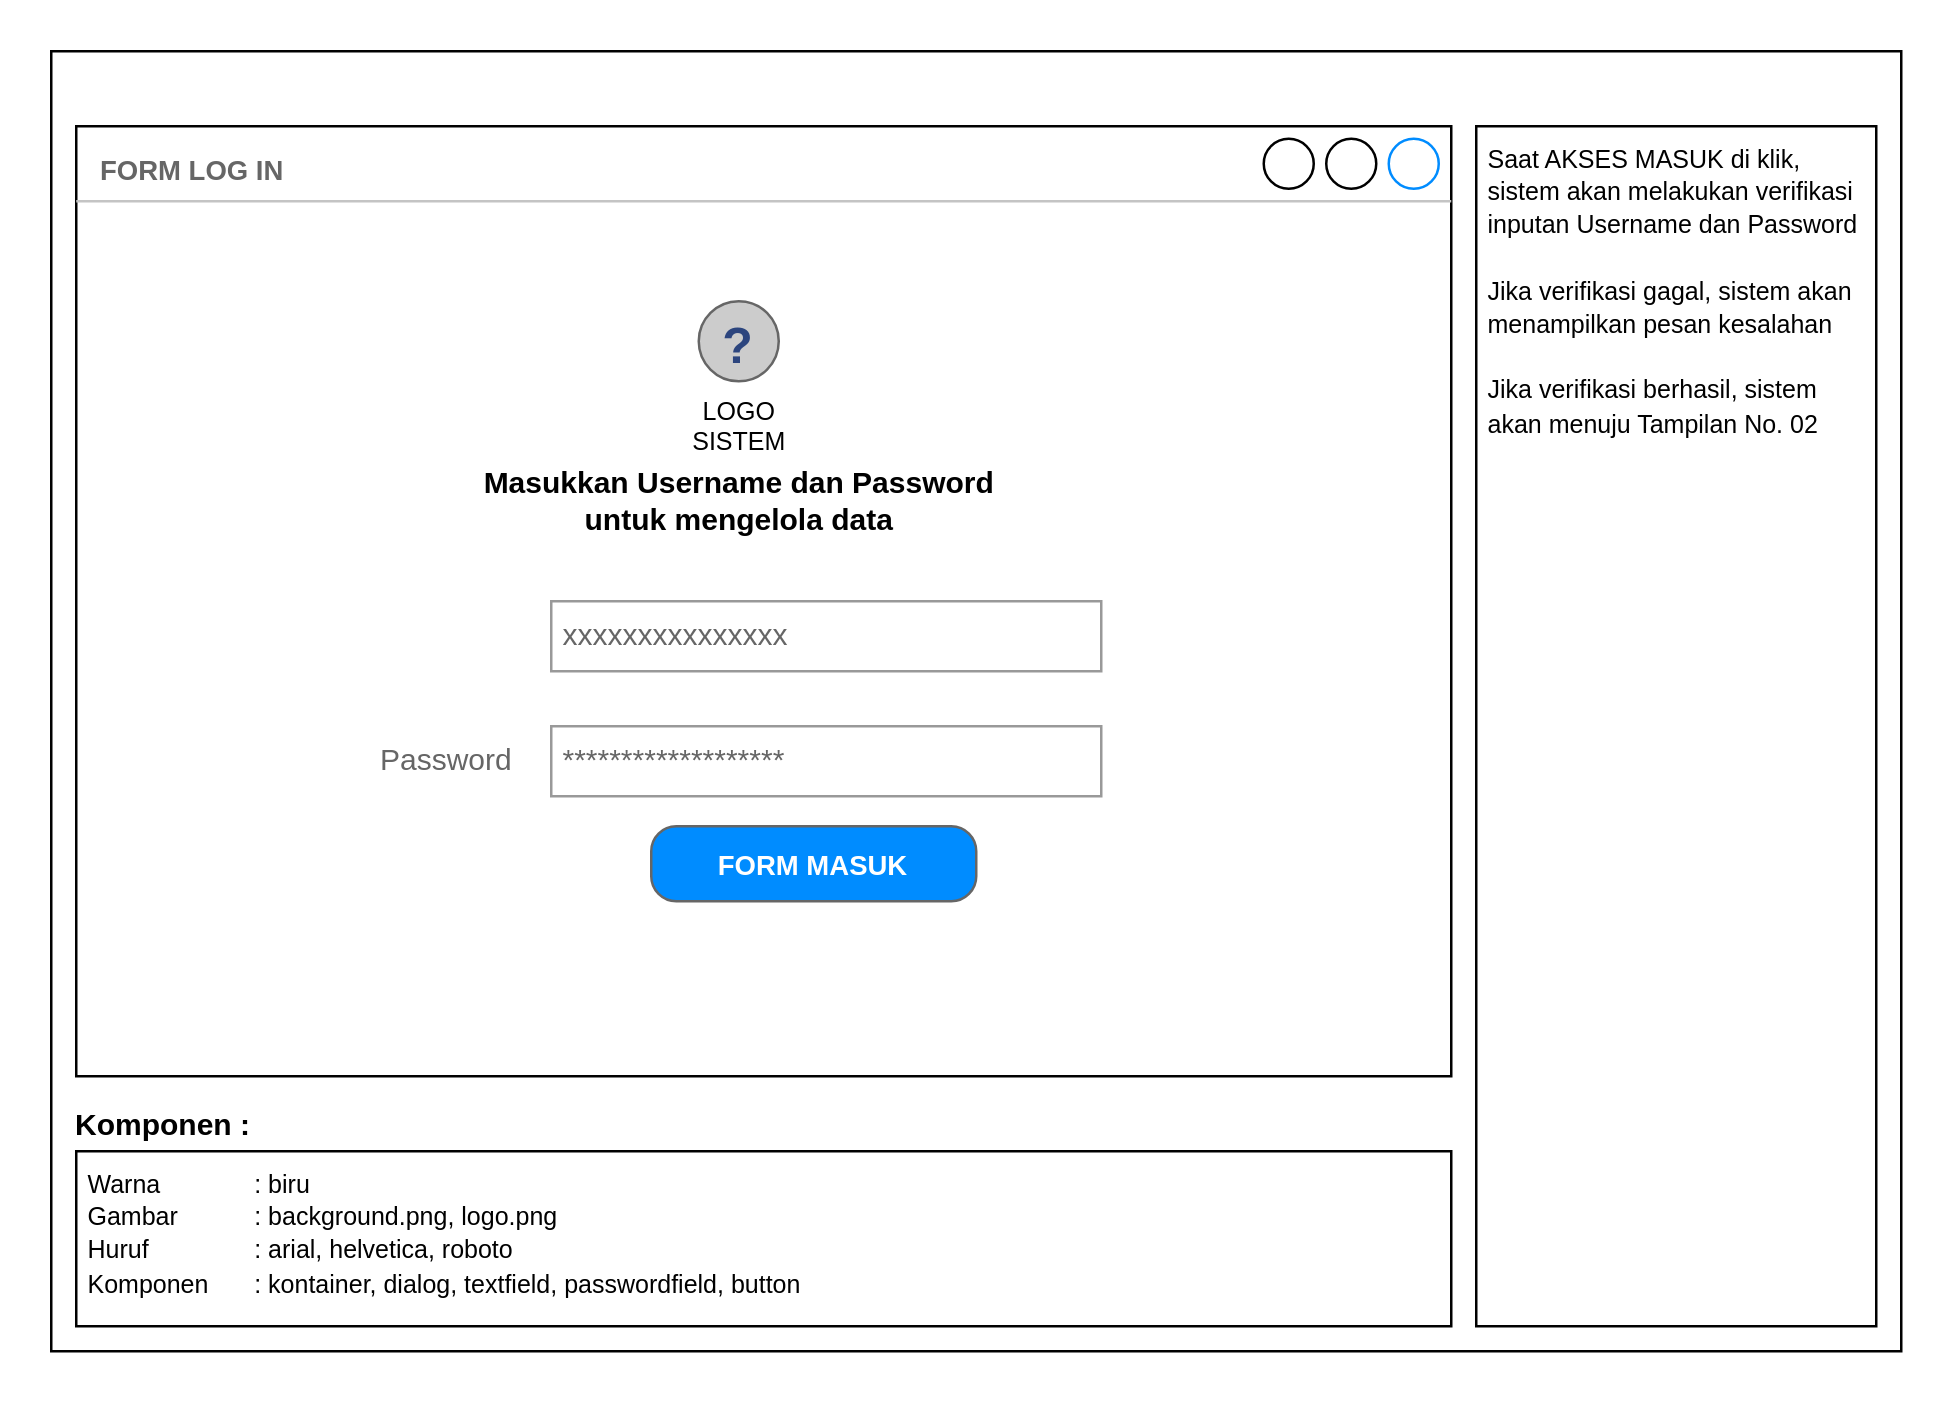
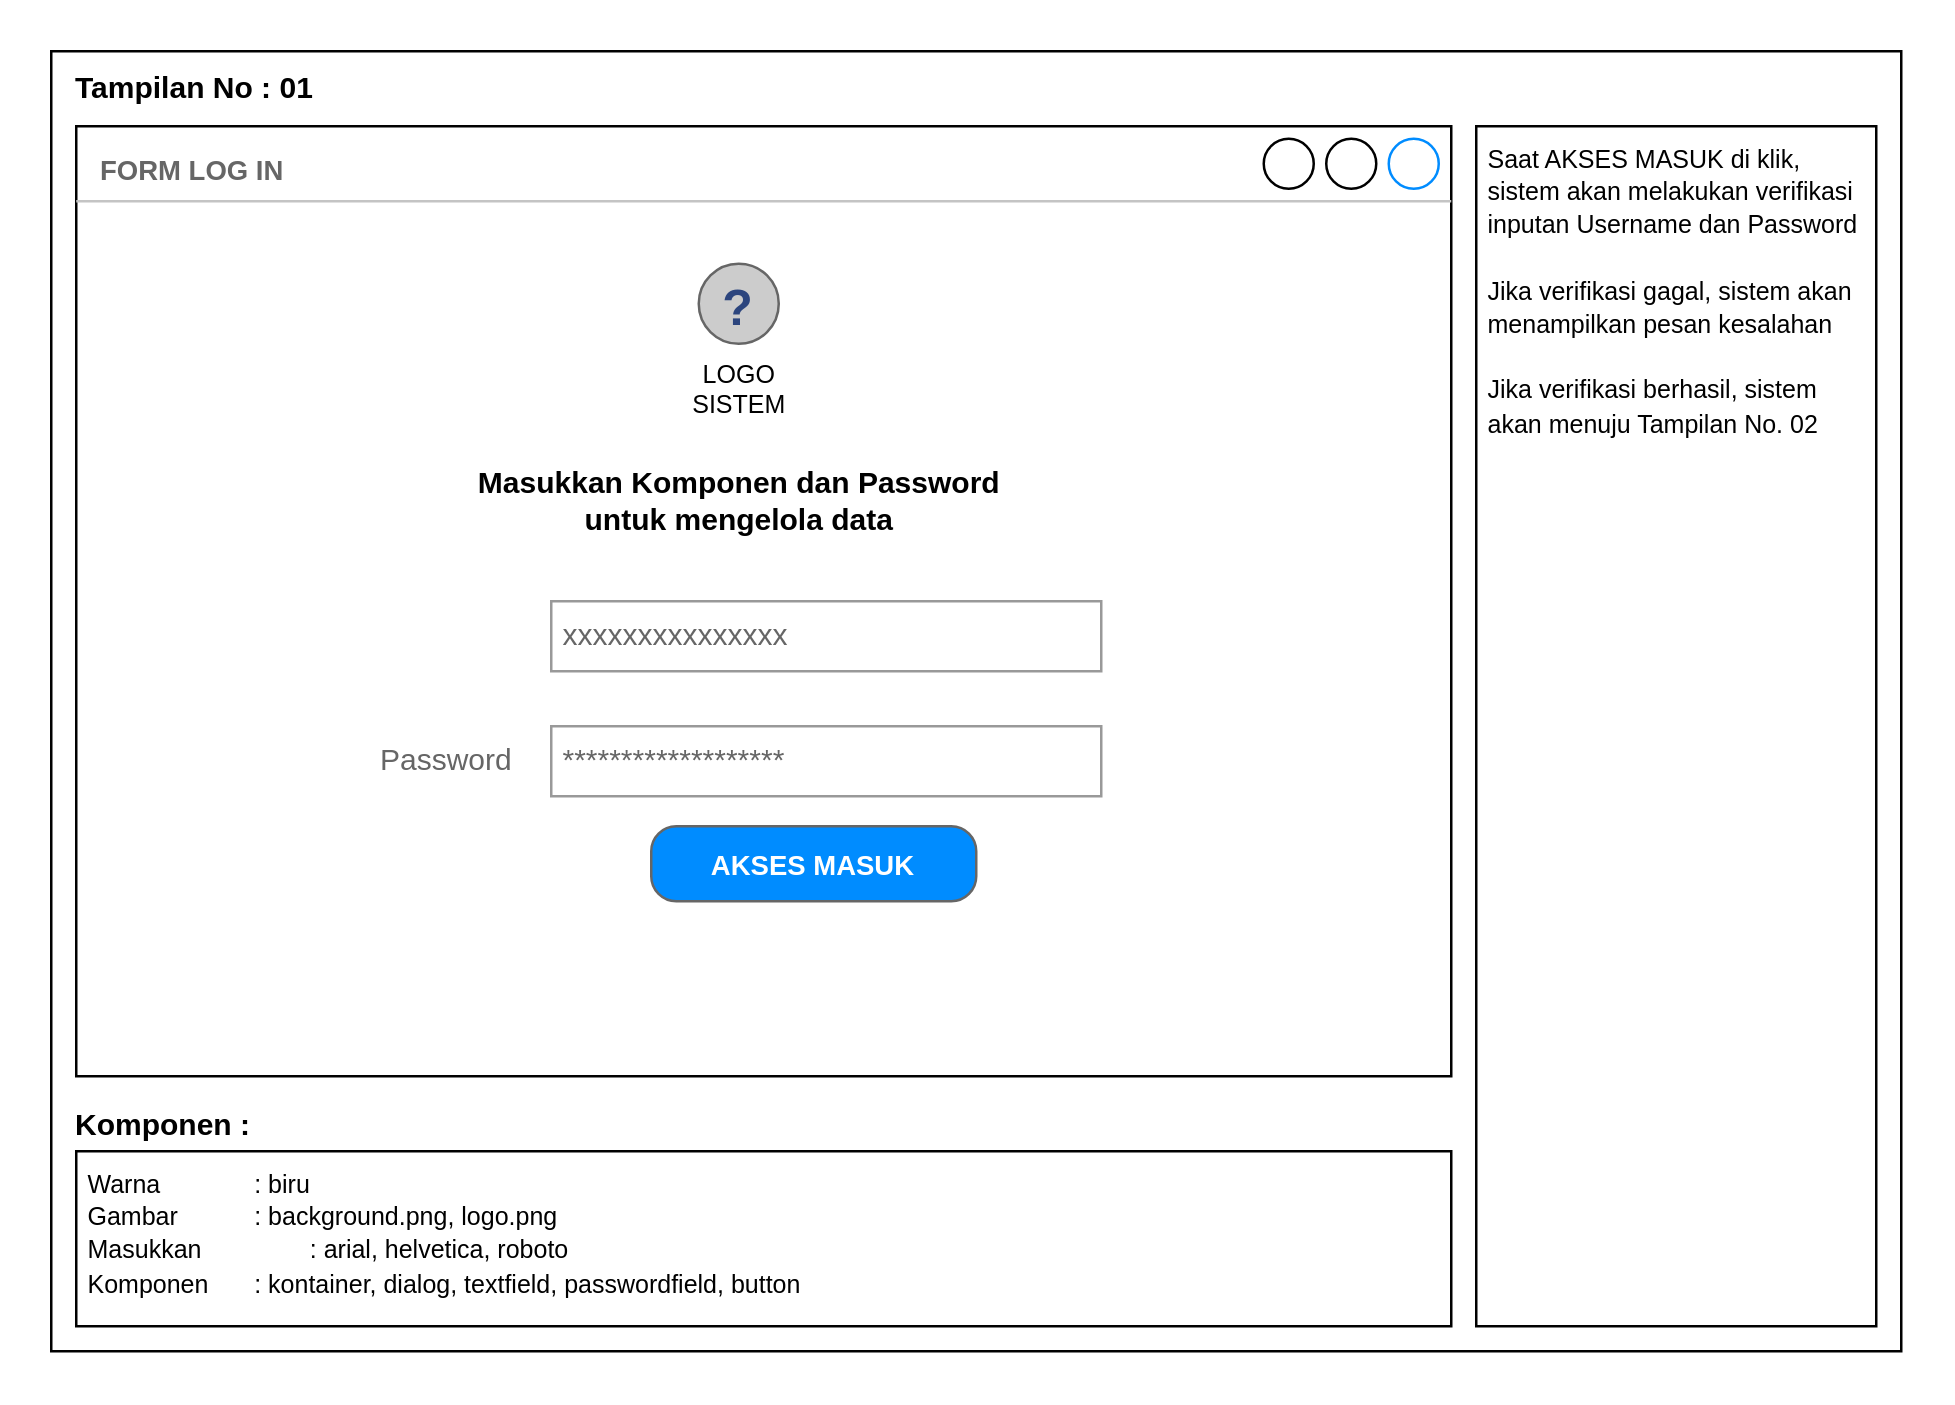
node "Tampilan No : 01": added
node "LOGO SISTEM": moved (739, 341) -> (739, 304)
node "Masukkan Username dan Password untuk mengelola data": label "Masukkan Username dan Password untuk mengelola data" -> "Masukkan Komponen dan Password untuk mengelola data"
node "FORM MASUK": label "FORM MASUK" -> "AKSES MASUK"
node "Warna : biru Gambar : background.png, logo.png Huruf : arial, helvetica, roboto Komponen : kontainer, dialog, textfield, passwordfield, button": label "Warna : biru Gambar : background.png, logo.png Huruf : arial, helvetica, roboto Komponen : kontainer, dialog, textfield, passwordfield, button" -> "Warna : biru Gambar : background.png, logo.png Masukkan : arial, helvetica, roboto Komponen : kontainer, dialog, textfield, passwordfield, button"
